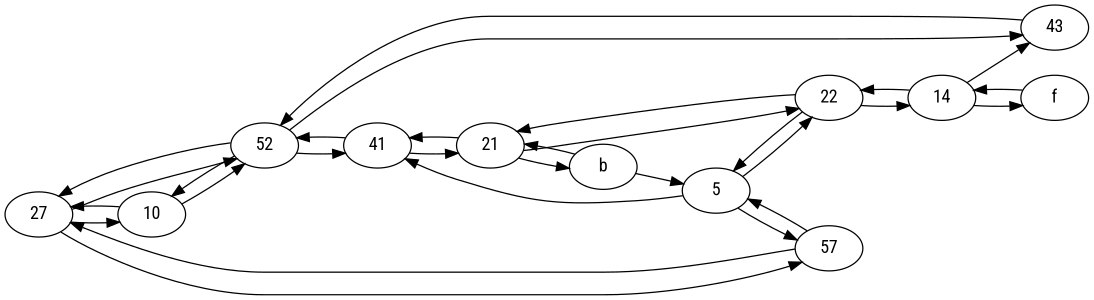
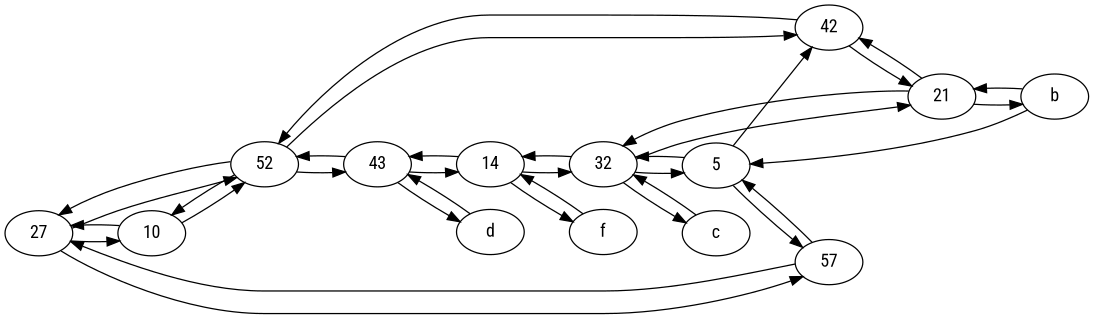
node "22": label "22" -> "32"
node "41": label "41" -> "42"
edge "43" -> "14": added
node "d": added
node "c": added
